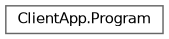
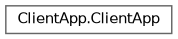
node "ClientApp.Program": label "ClientApp.Program" -> "ClientApp.ClientApp"
